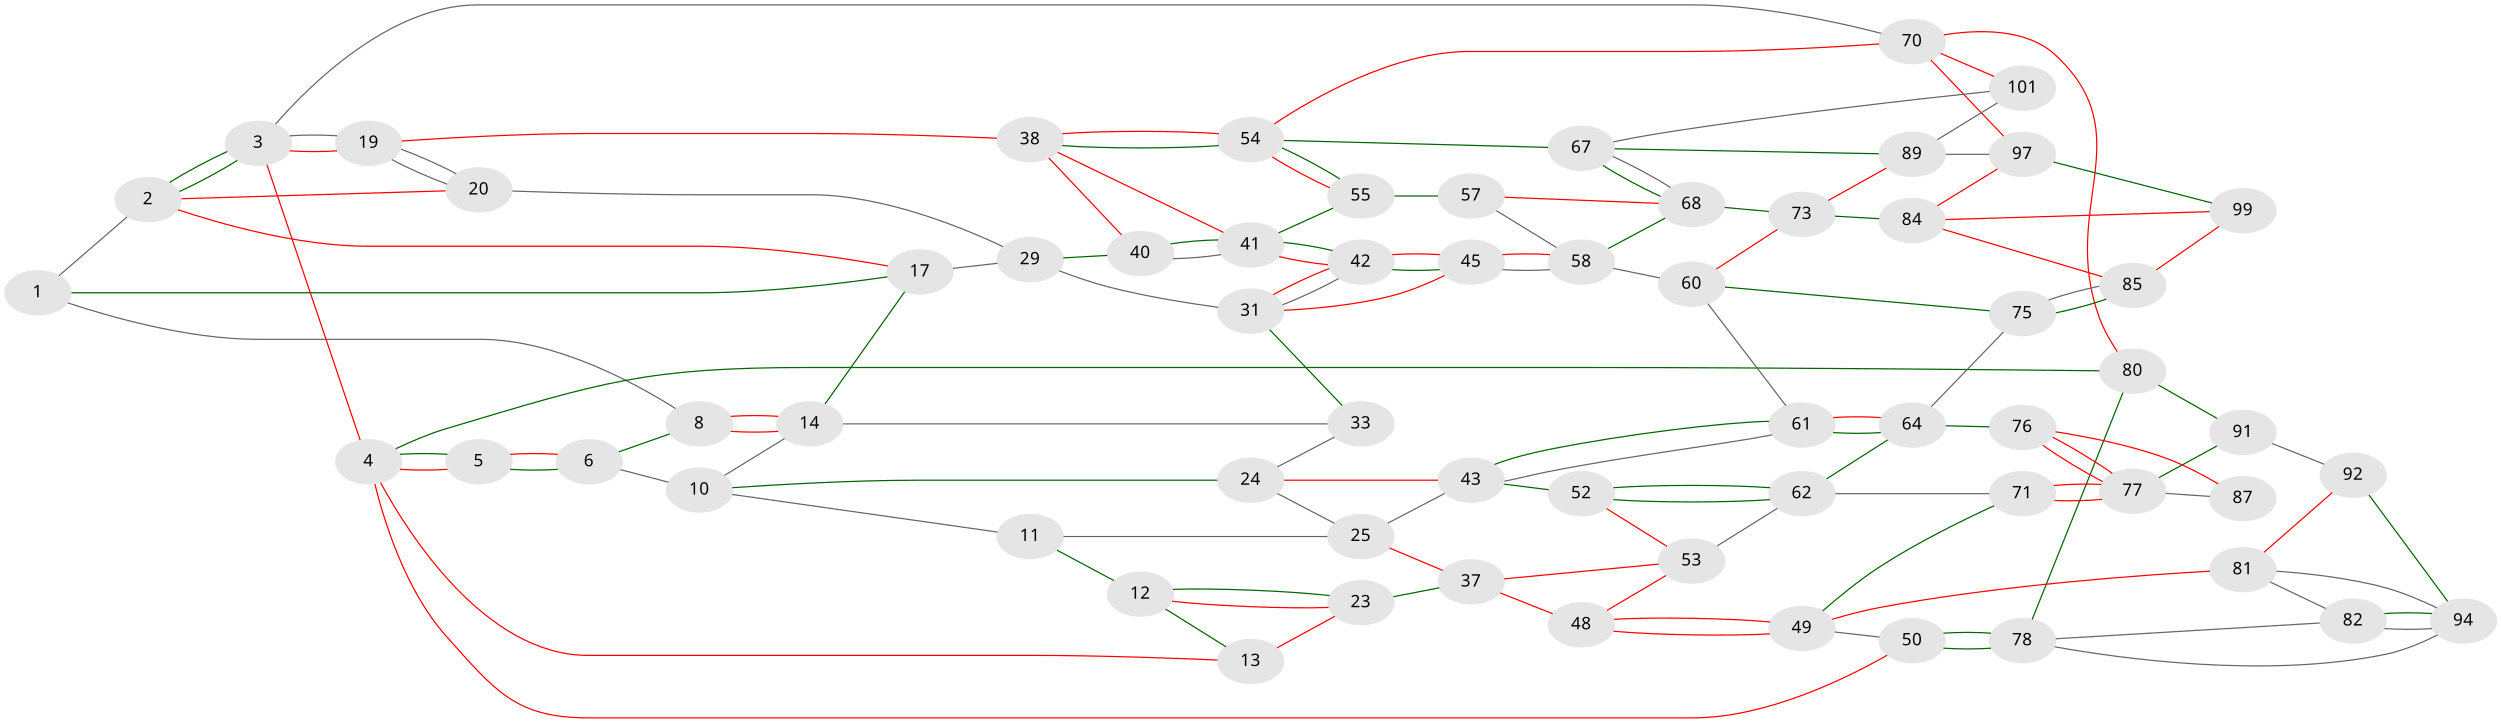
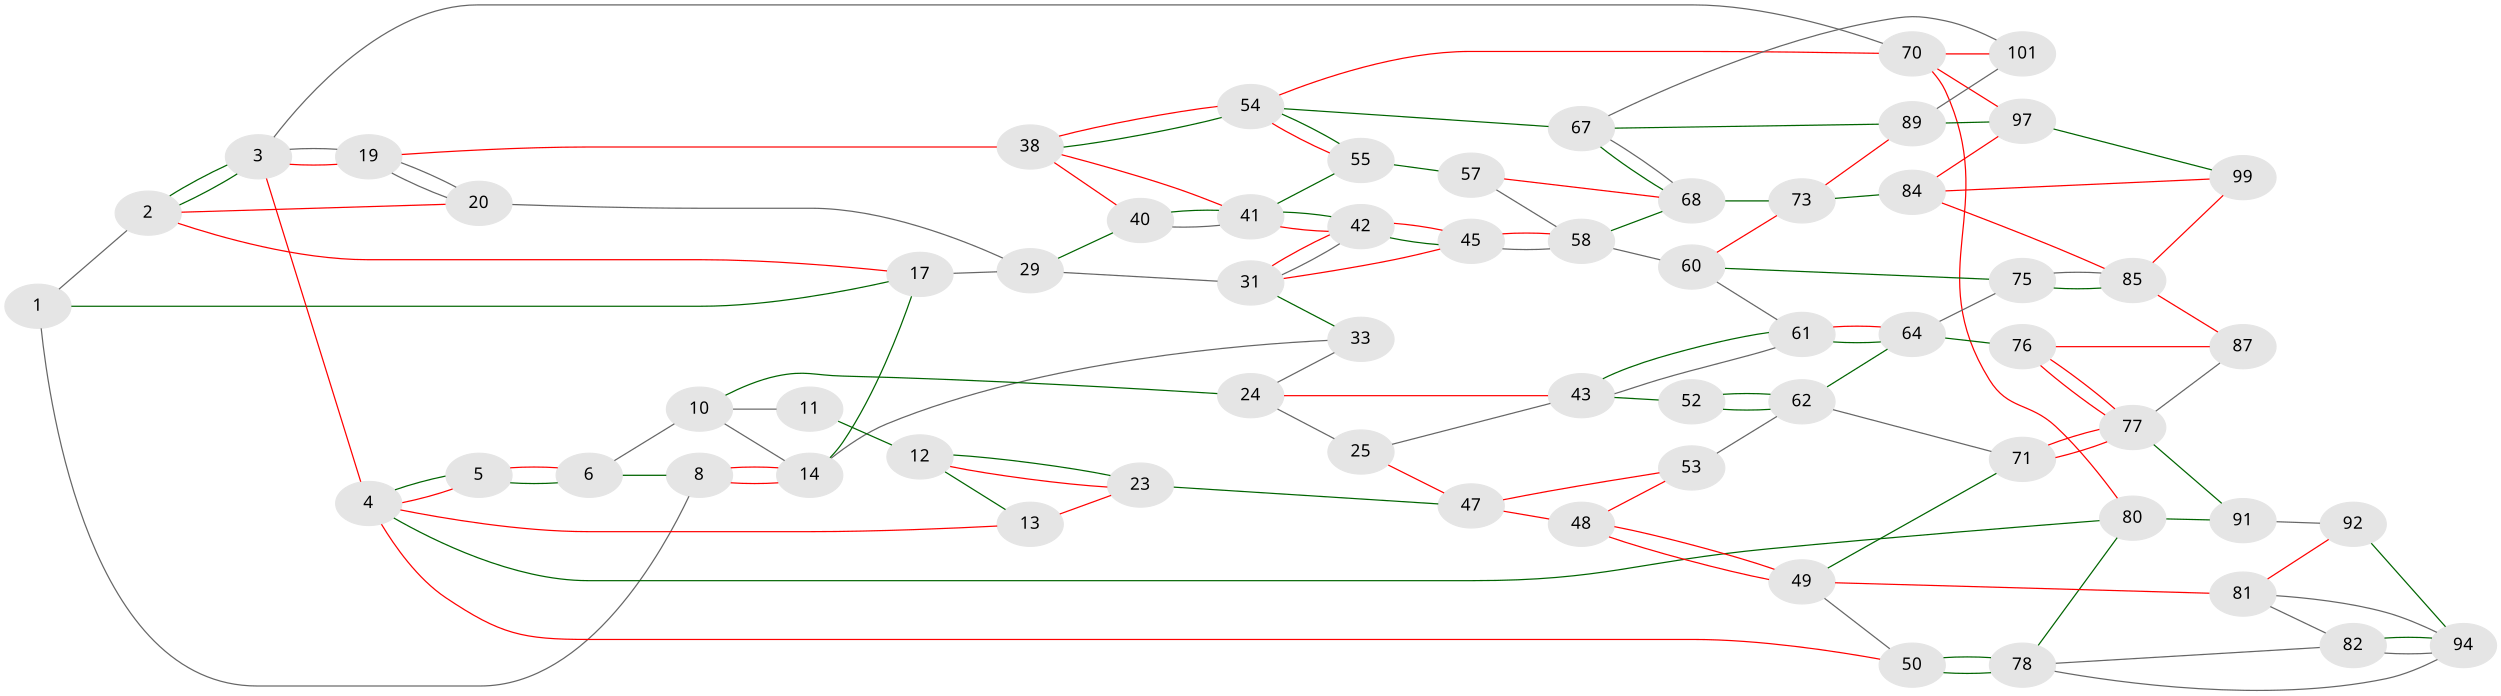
edge "89" -- "97": color gray40 -> darkgreen
edge "85" -- "87": added
edge "52" -- "53": removed
edge "11" -- "25": removed
node "37": label "37" -> "47"
